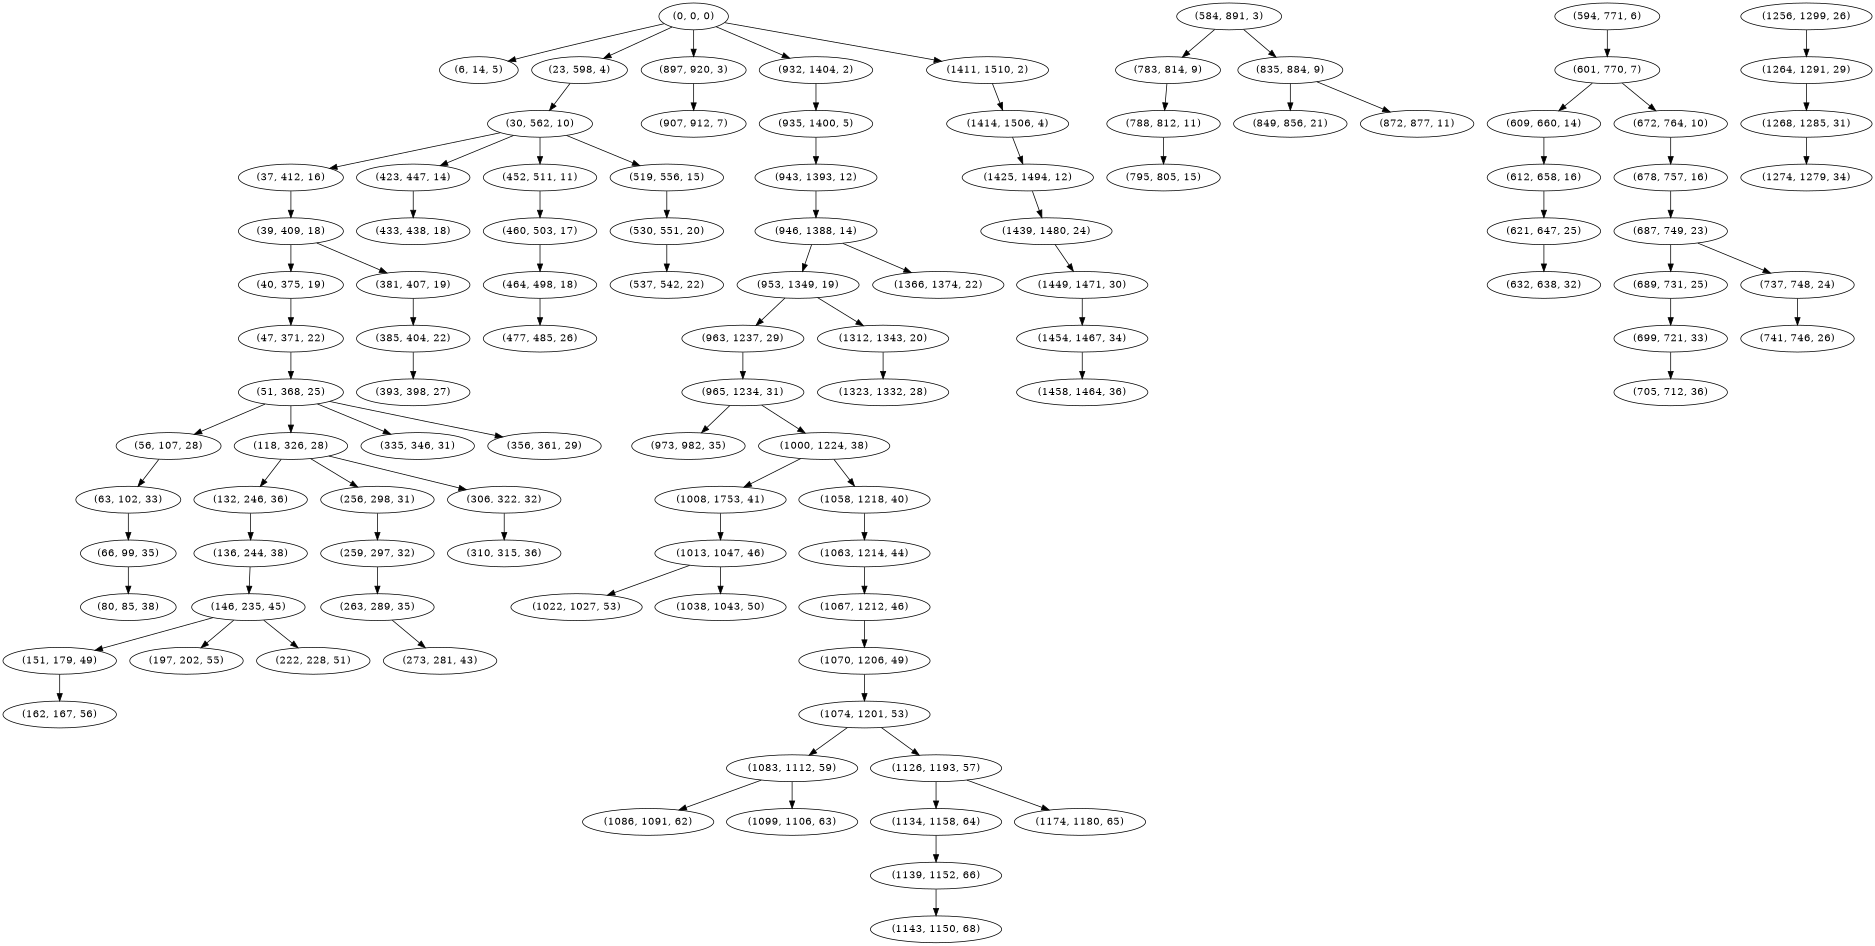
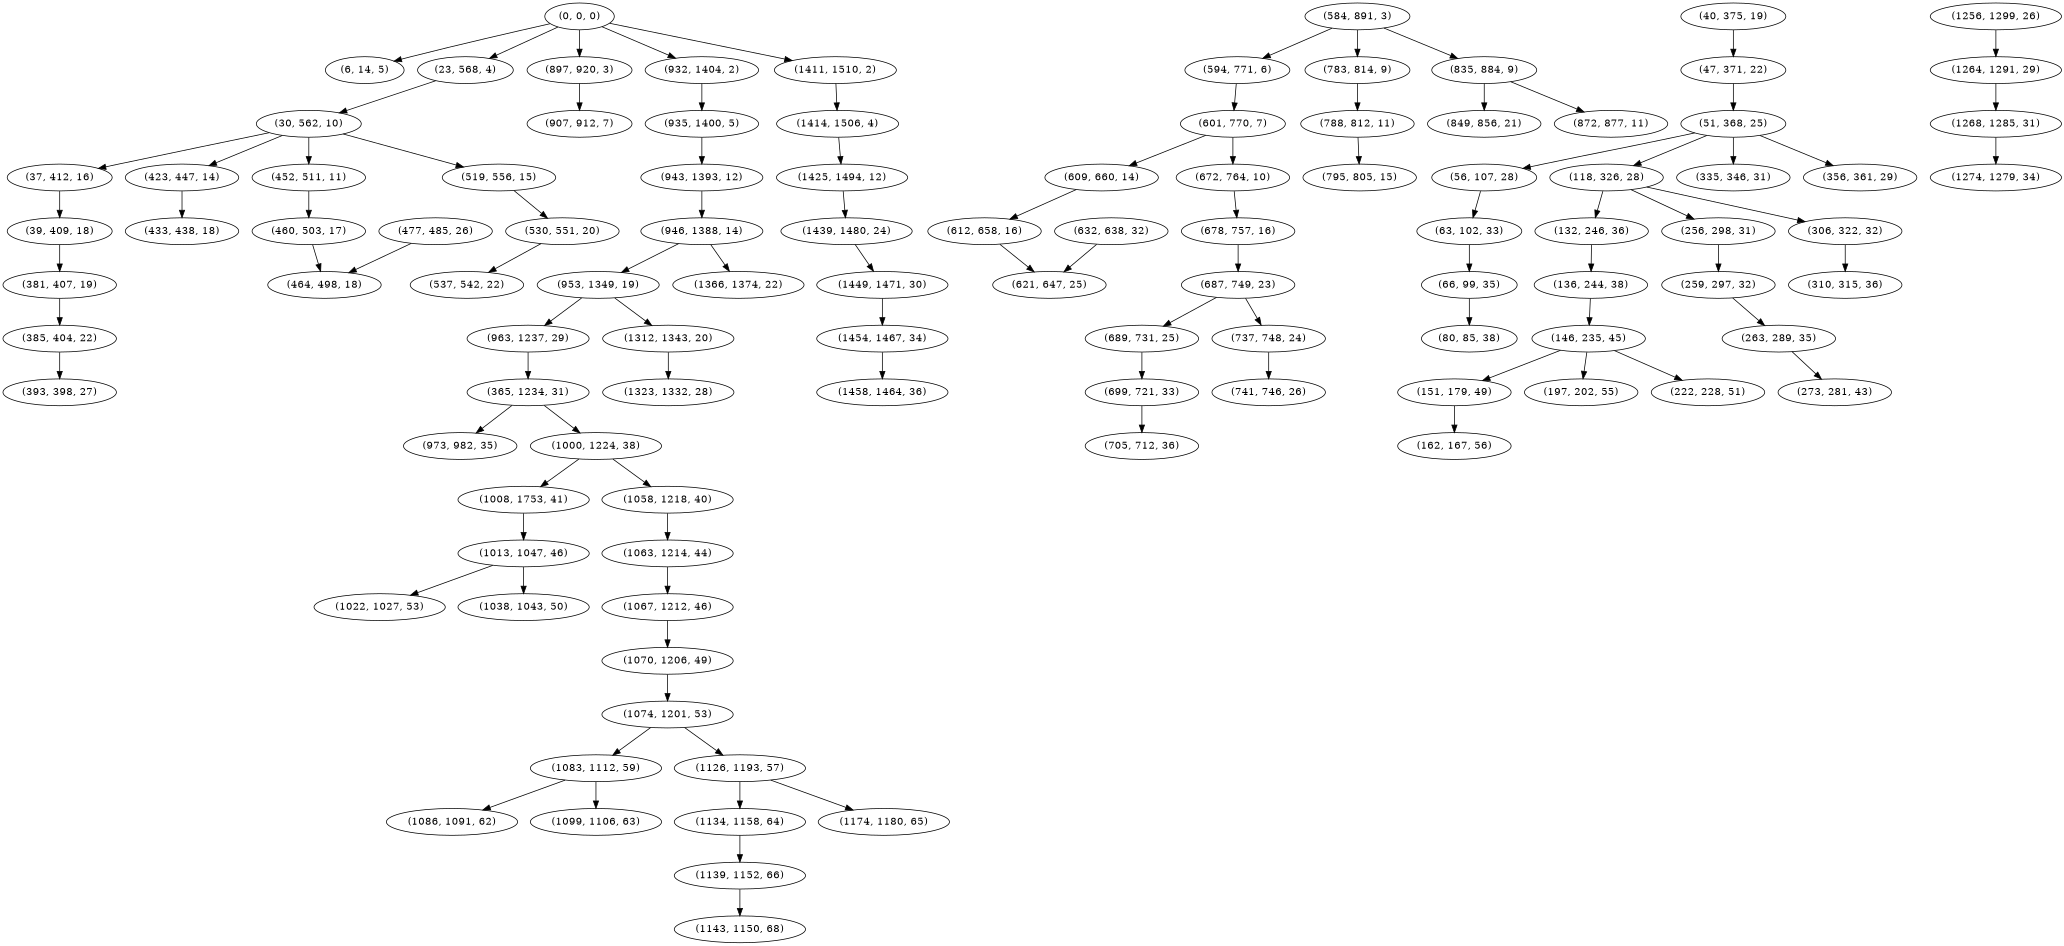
edge "(584, 891, 3)" -> "(594, 771, 6)": added
node "(23, 598, 4)": label "(23, 598, 4)" -> "(23, 568, 4)"
edge "(39, 409, 18)" -> "(40, 375, 19)": removed
edge "(621, 647, 25)" -> "(632, 638, 32)": reversed
edge "(464, 498, 18)" -> "(477, 485, 26)": reversed
node "(965, 1234, 31)": label "(965, 1234, 31)" -> "(365, 1234, 31)"
